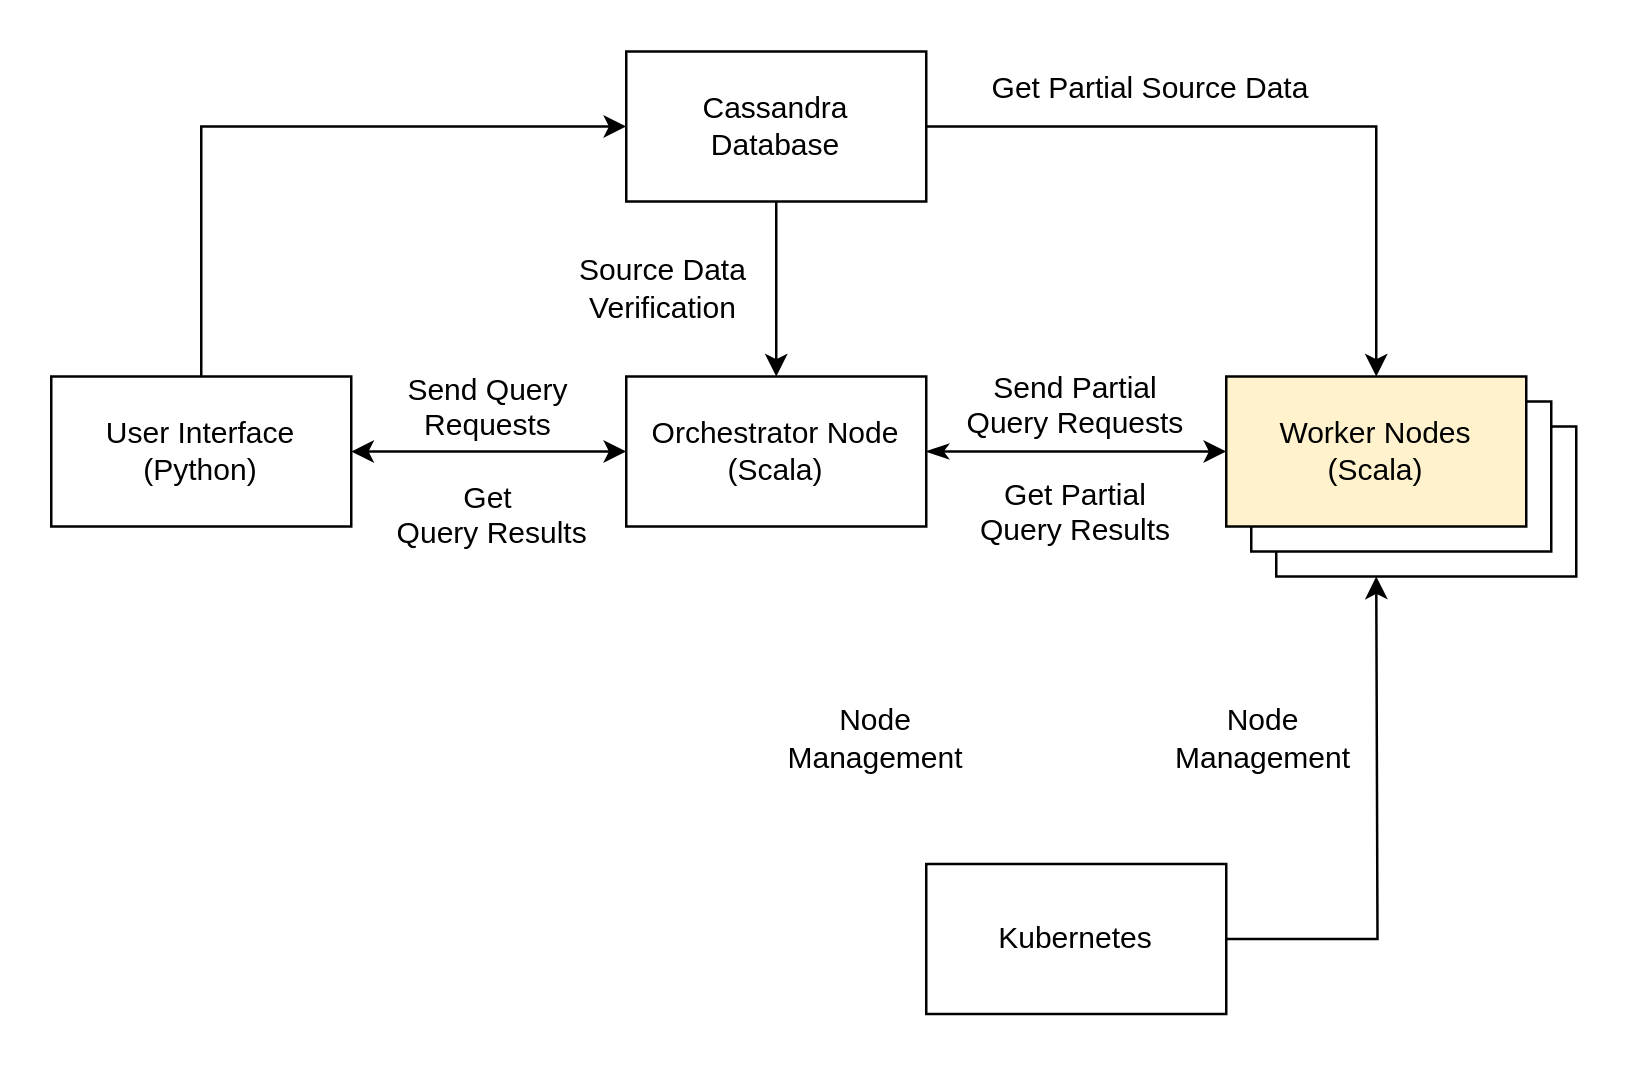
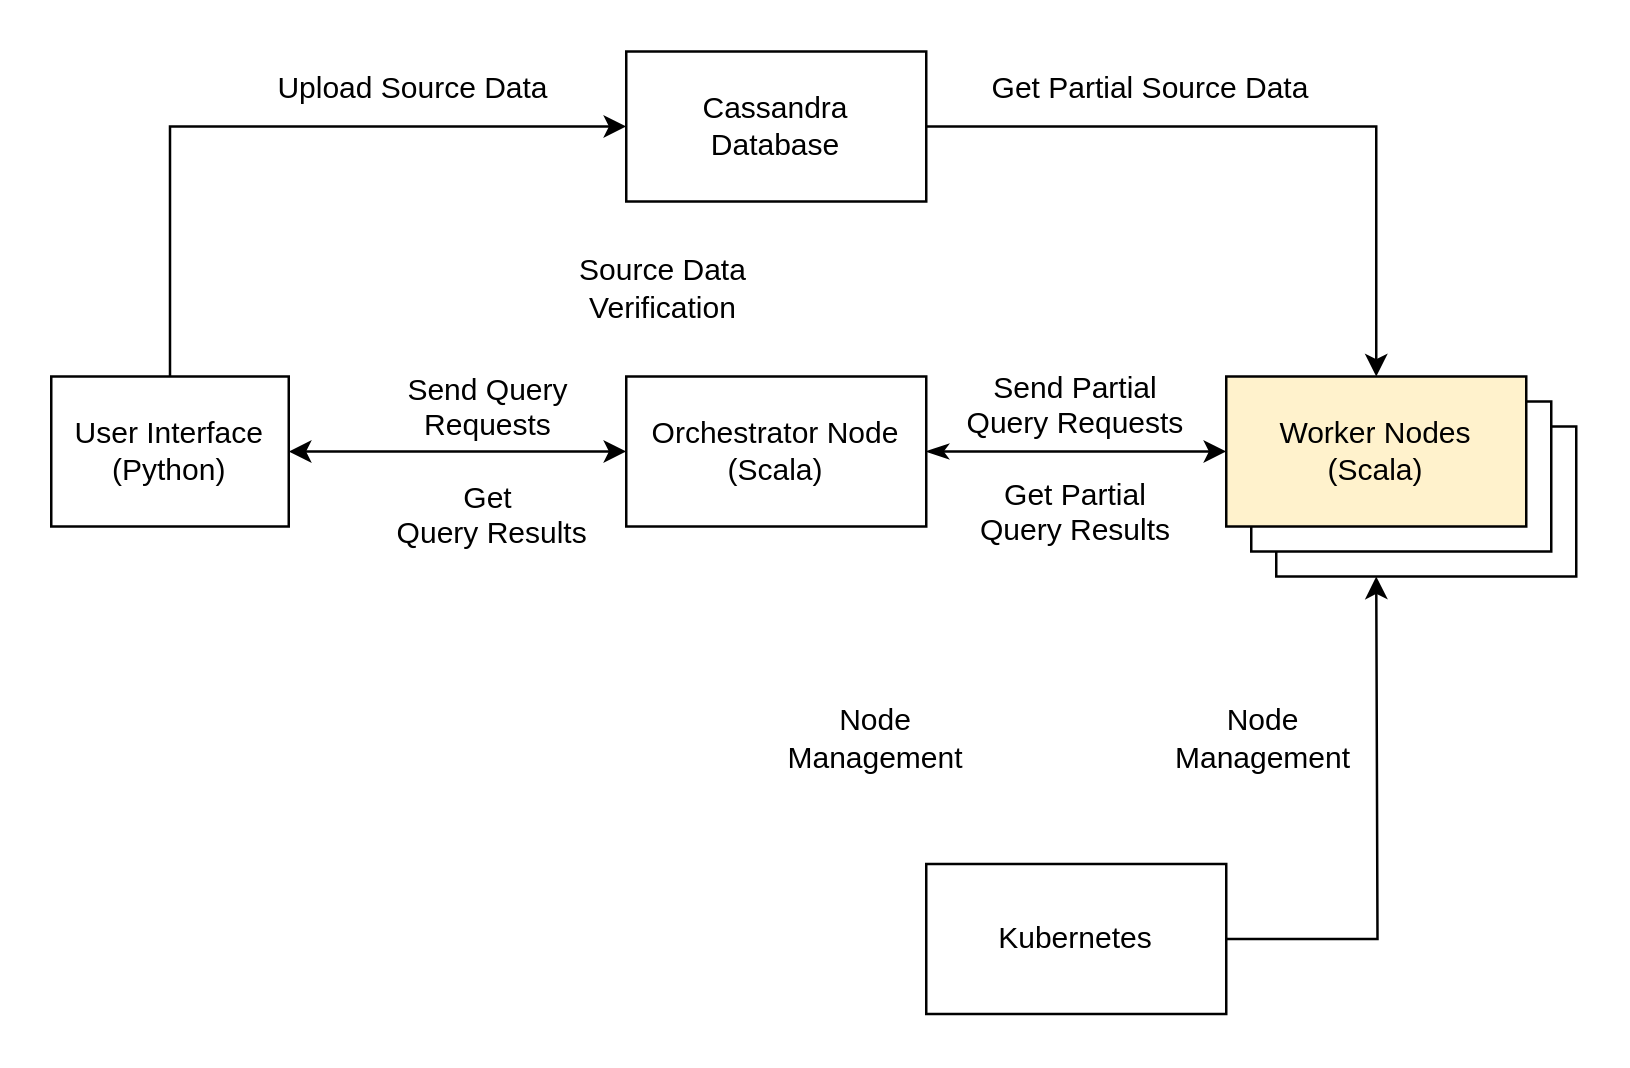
node "Upload Source Data": added
edge "Cassandra Database" -> "Orchestrator Node (Scala)": removed
node "User Interface (Python)": size 300x150 -> 238x150
